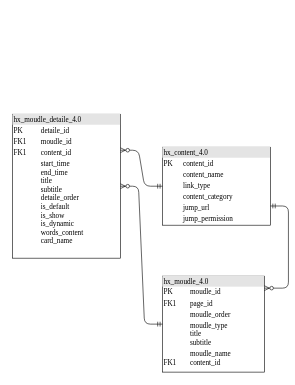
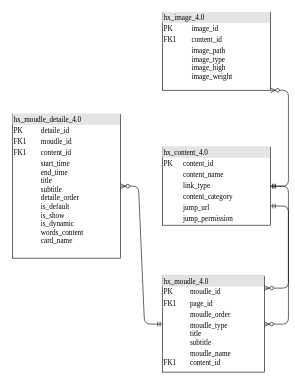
node "hx_image_4.0 PK image_id FK1 content_id image_path image_type image_high image_weight": added
edge "hx_image_4.0 PK image_id FK1 content_id image_path image_type image_high image_weight" -- "hx_content_4.0 PK content_id content_name link_type content_category jump_url jump_permission": added
edge "hx_moudle_detaile_4.0 PK detaile_id FK1 moudle_id FK1 content_id start_time end_time title subtitle detaile_order is_default is_show is_dynamic words_content card_name" -- "hx_content_4.0 PK content_id content_name link_type content_category jump_url jump_permission": now "hx_moudle_4.0 PK moudle_id FK1 page_id moudle_order moudle_type title subtitle FK1 moudle_name content_id" -- "hx_content_4.0 PK content_id content_name link_type content_category jump_url jump_permission"
